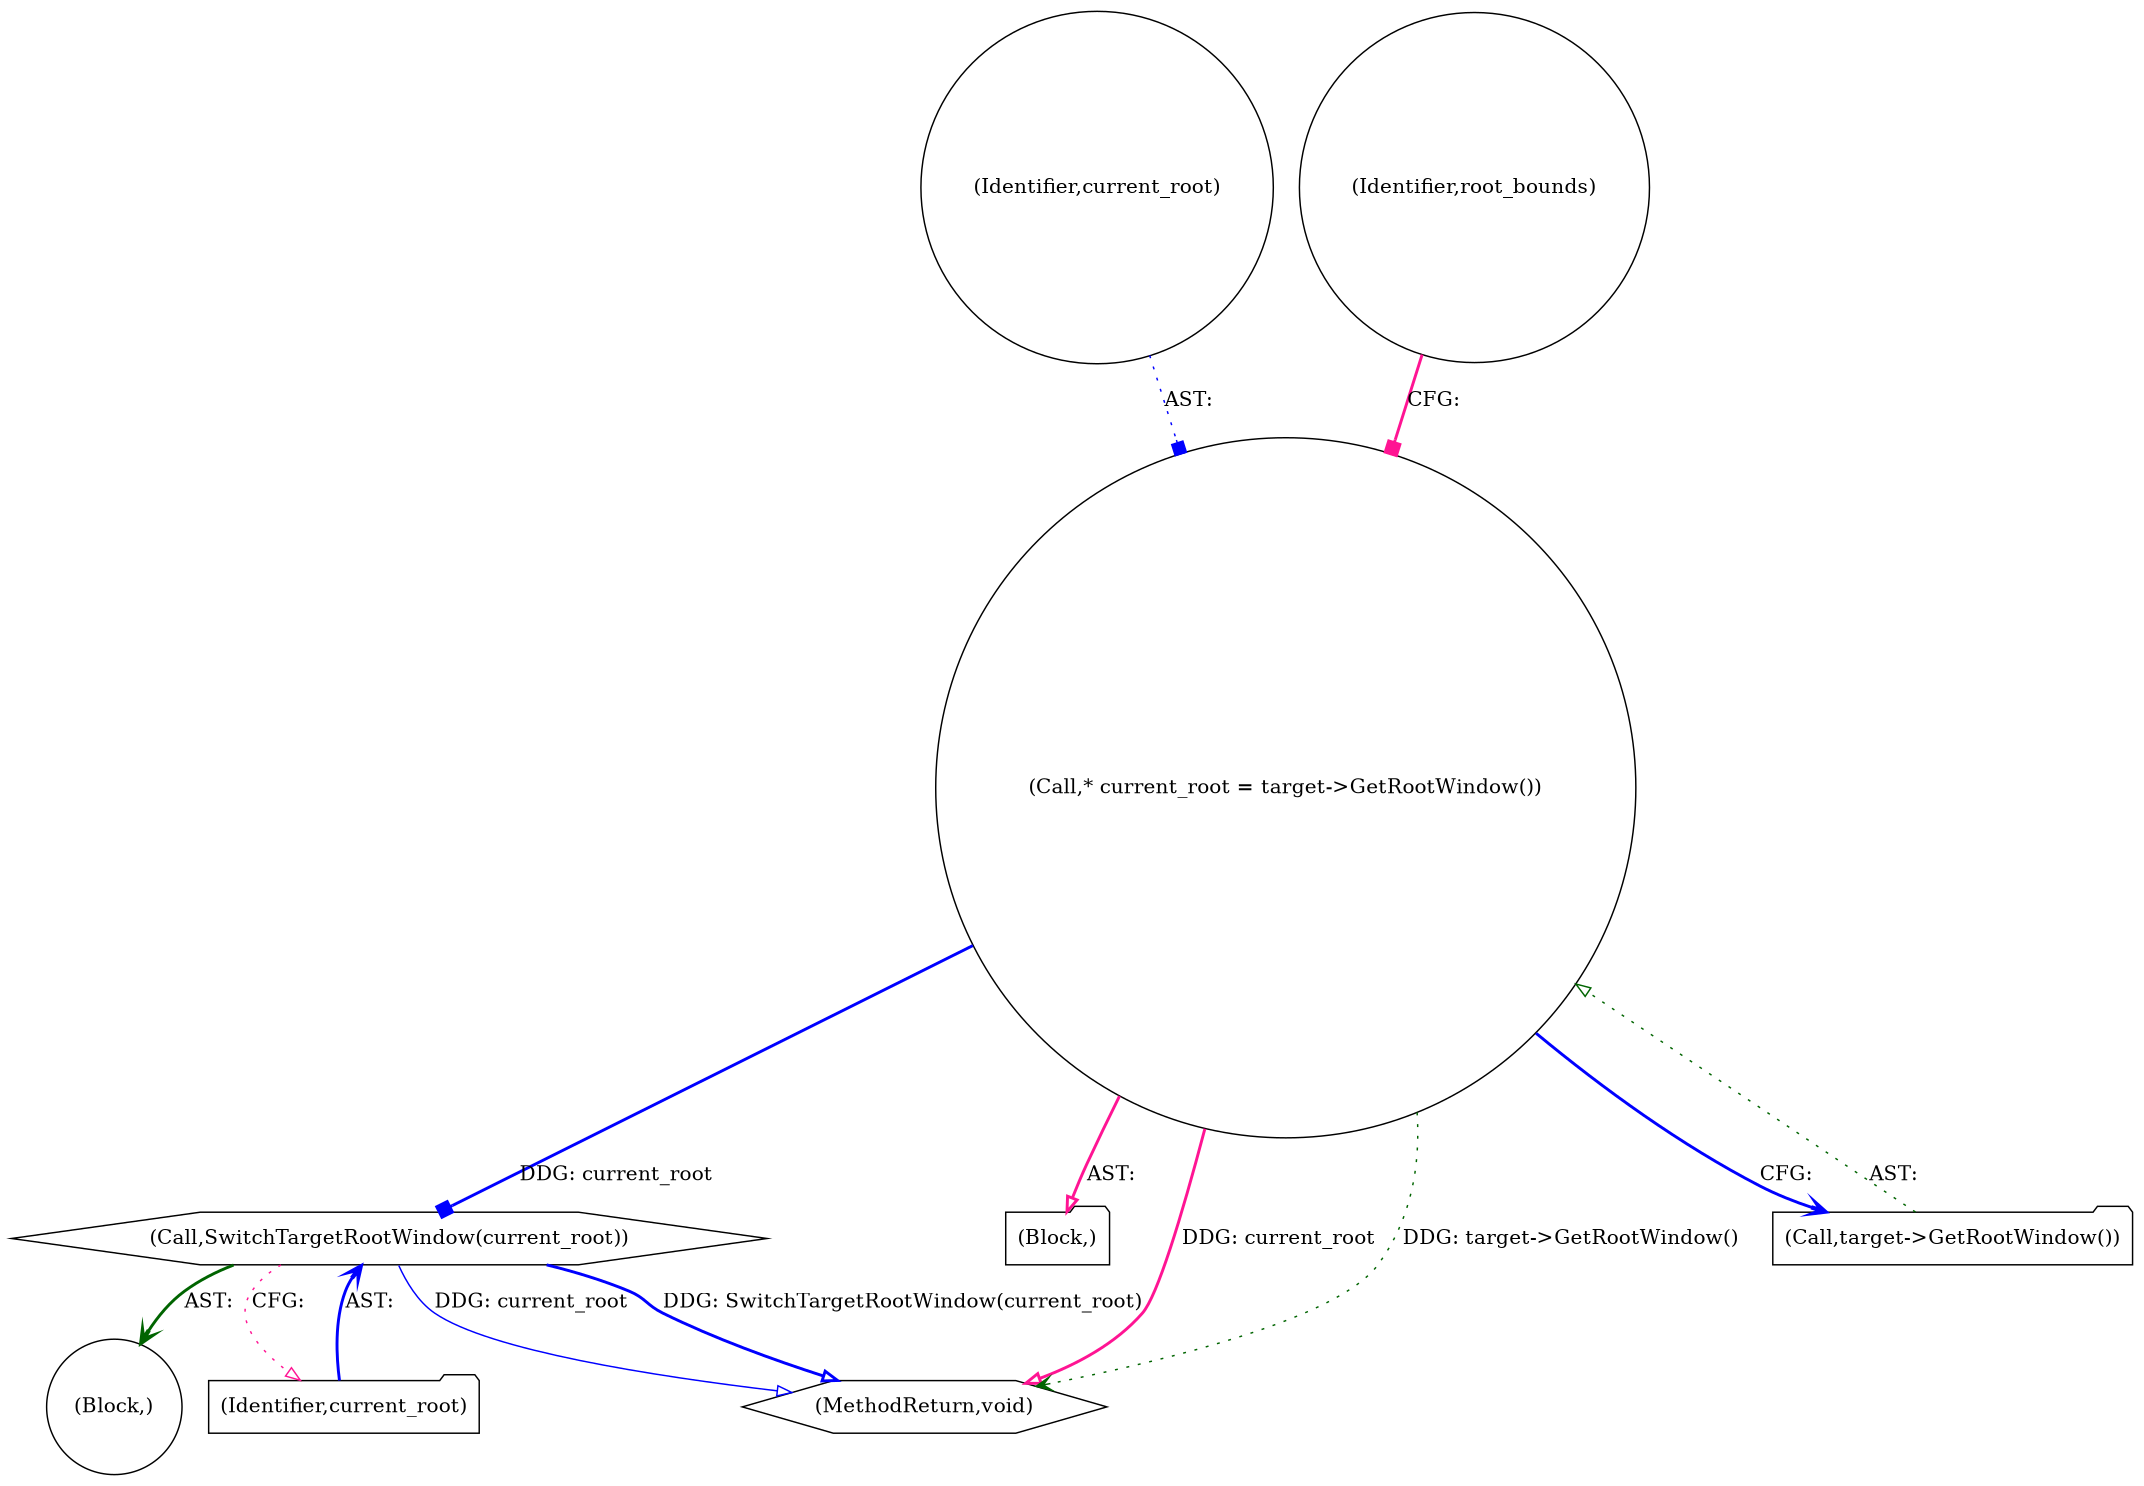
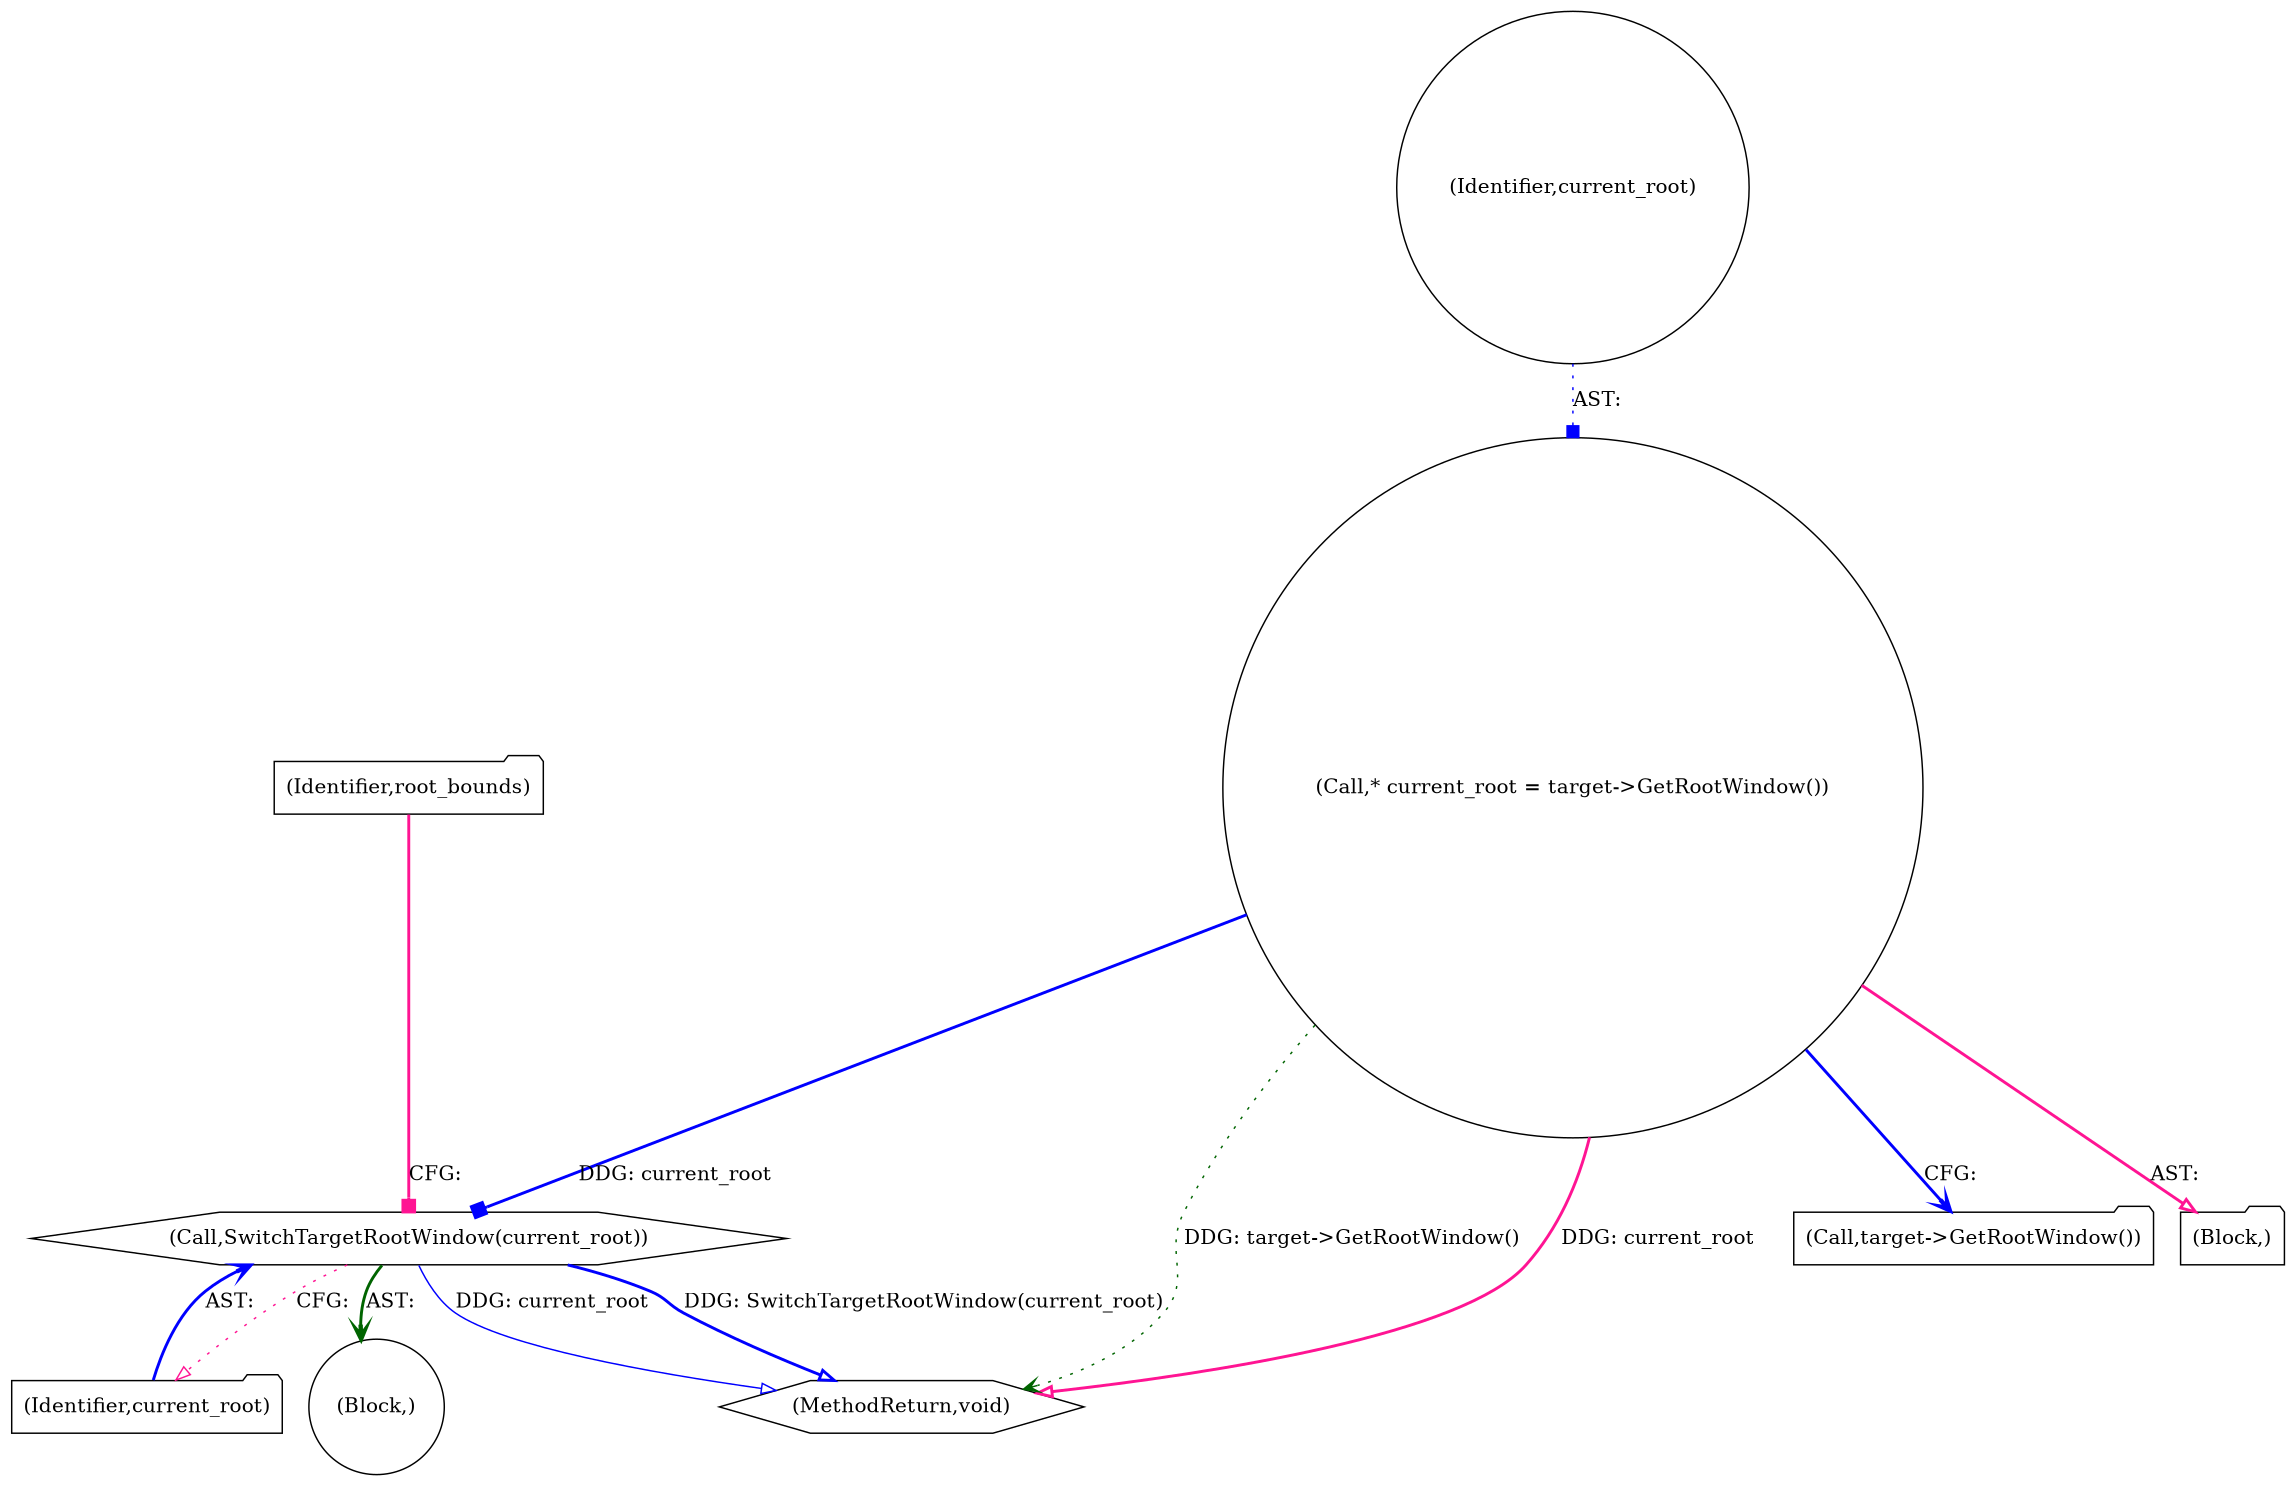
node "(Identifier,root_bounds)": shape circle -> folder
edge "(Identifier,root_bounds)" -> "(Call,* current_root = target->GetRootWindow())": now "(Identifier,root_bounds)" -> "(Call,SwitchTargetRootWindow(current_root))"
edge "(Call,target->GetRootWindow())" -> "(Call,* current_root = target->GetRootWindow())": removed, label "AST:"
